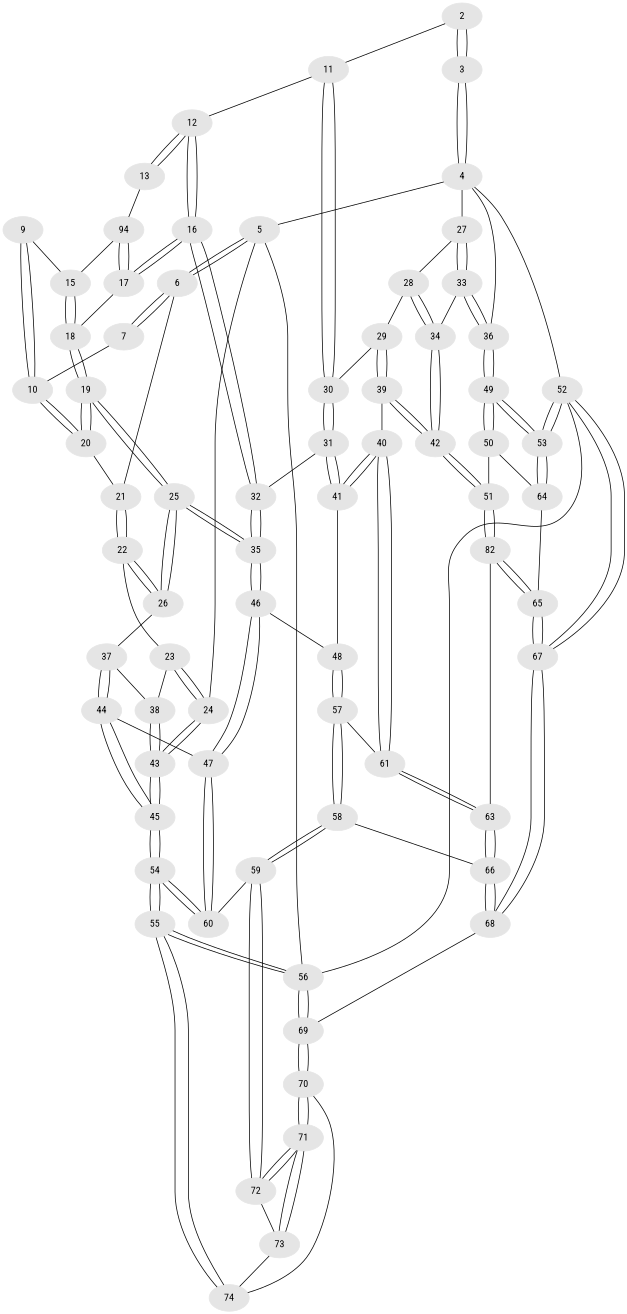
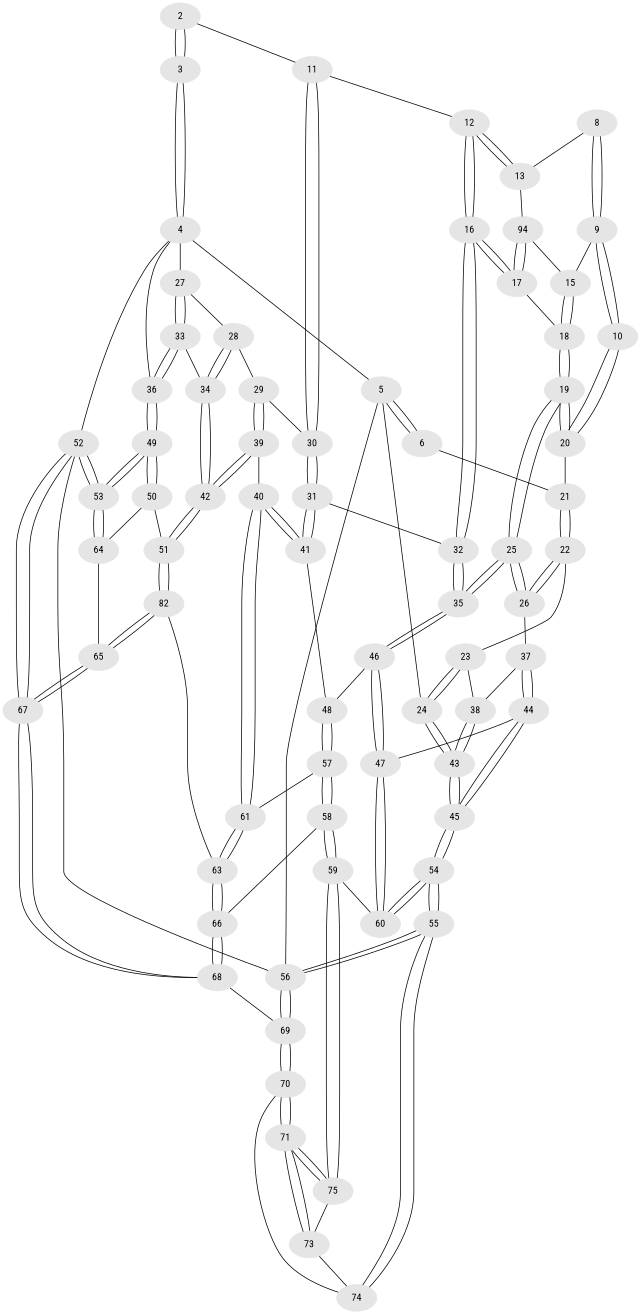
node "8": added
node "7": removed
node "72": label "72" -> "75"
